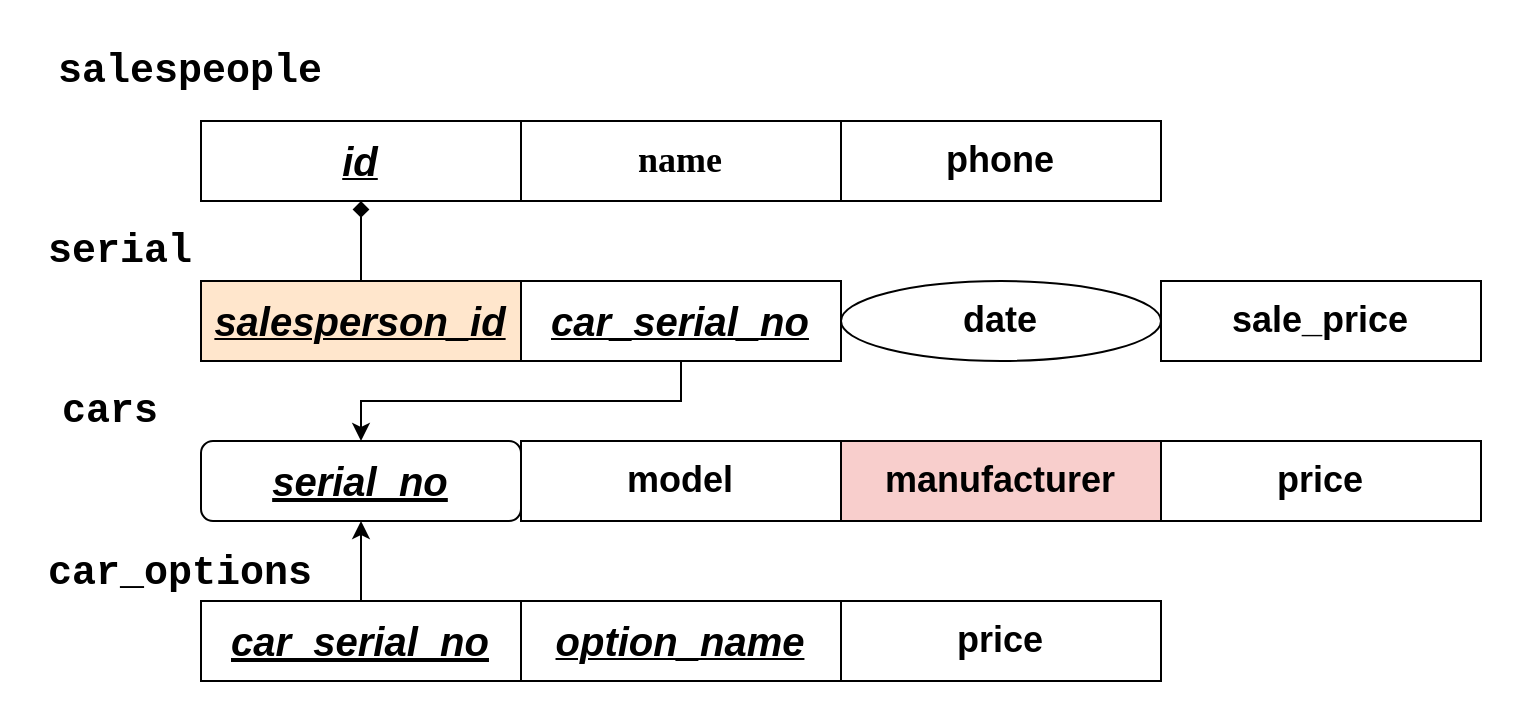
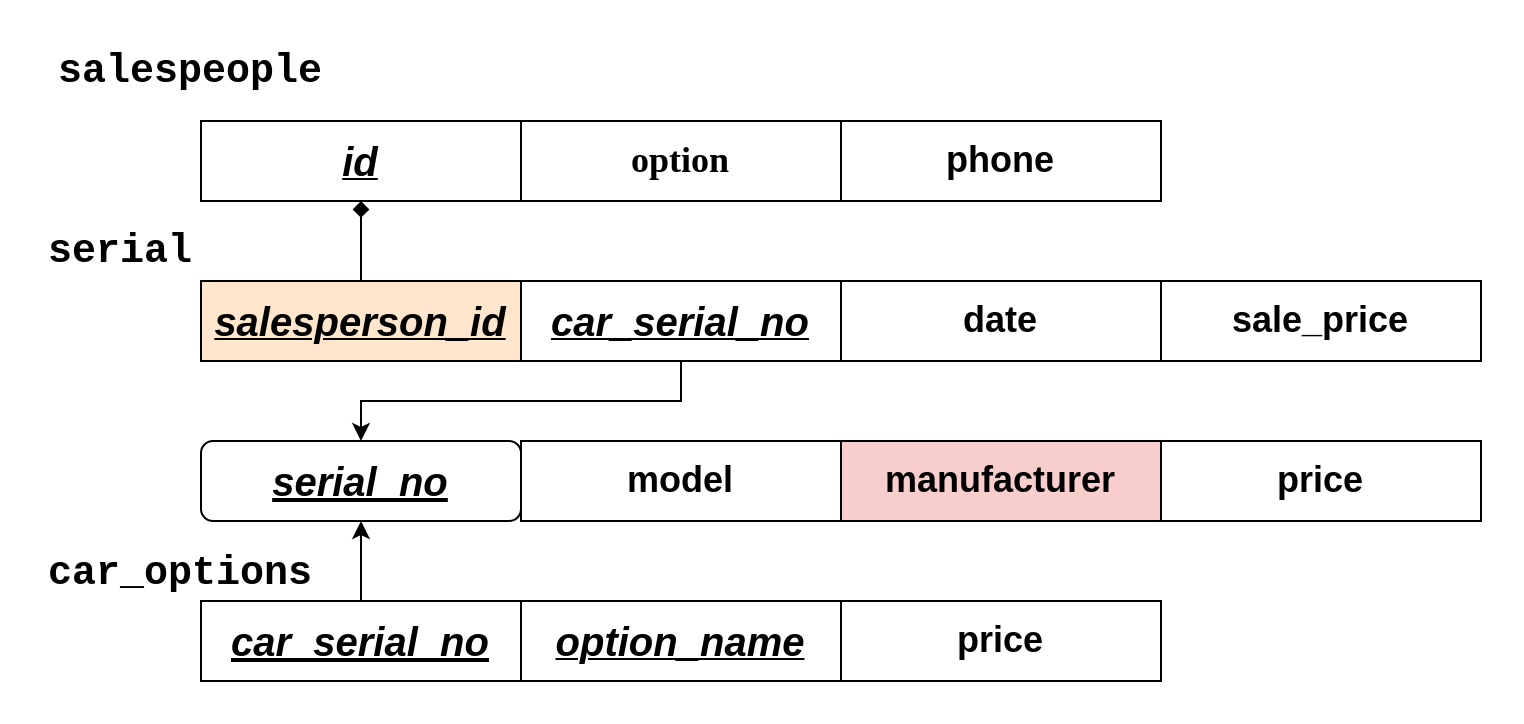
node "name": label "name" -> "option"
node "date": shape ellipse -> rectangle
node "cars": removed
